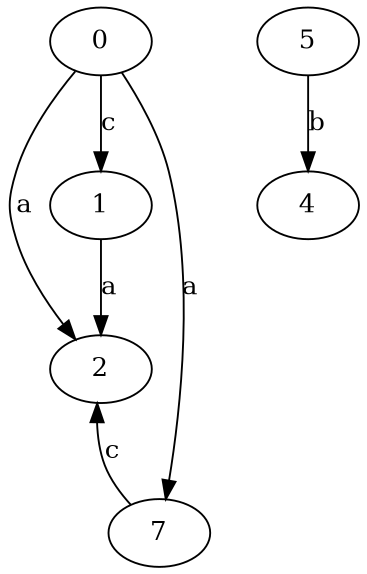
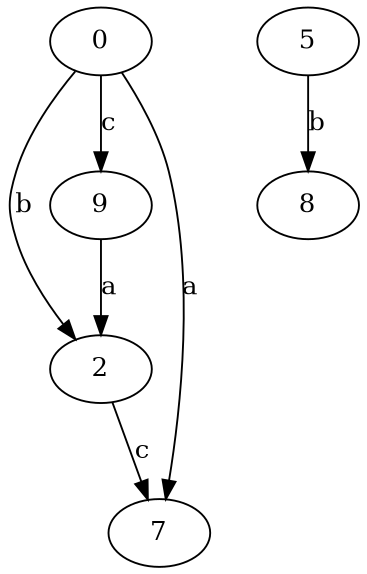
edge "0" -> "2": label "a" -> "b"
node "1": label "1" -> "9"
node "4": label "4" -> "8"
edge "7" -> "2": reversed
